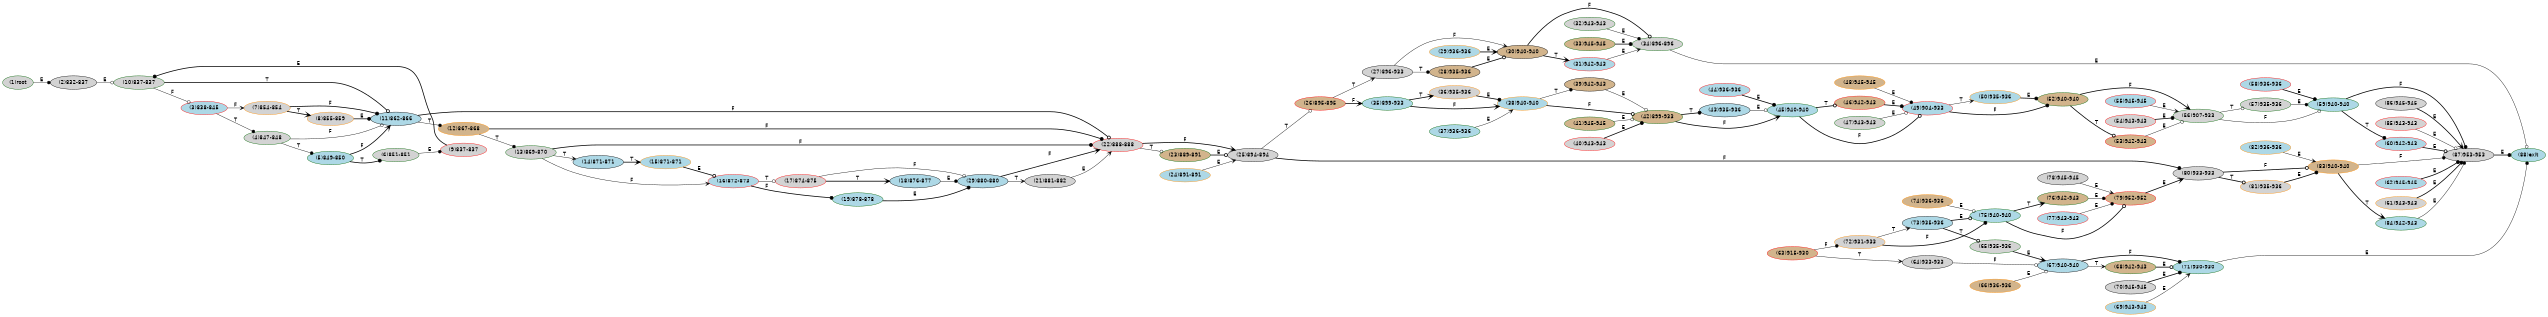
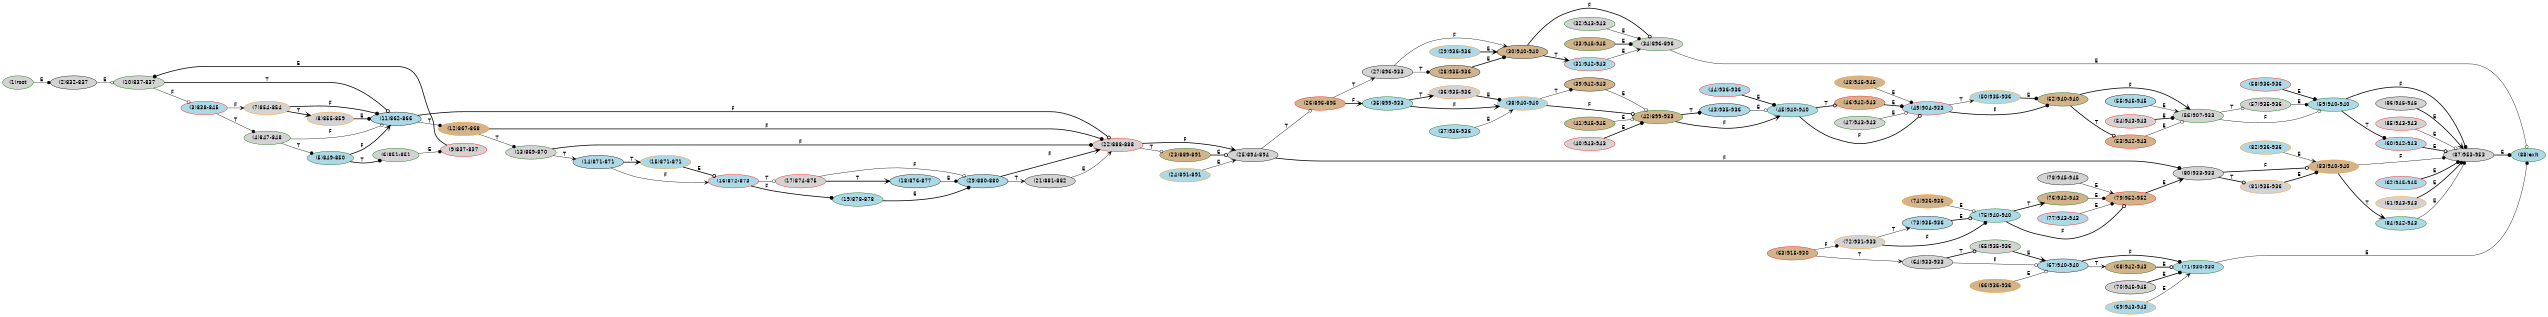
edge "(28)935-936" -> "(30)940-940": arrowhead odot -> dot
node "(55)945-945": color red -> black
edge "(13)869-870" -> "(16)872-873": now "(14)871-871" -> "(16)872-873"
edge "(73)935-936" -> "(65)935-936": now "(64)933-933" -> "(65)935-936"
